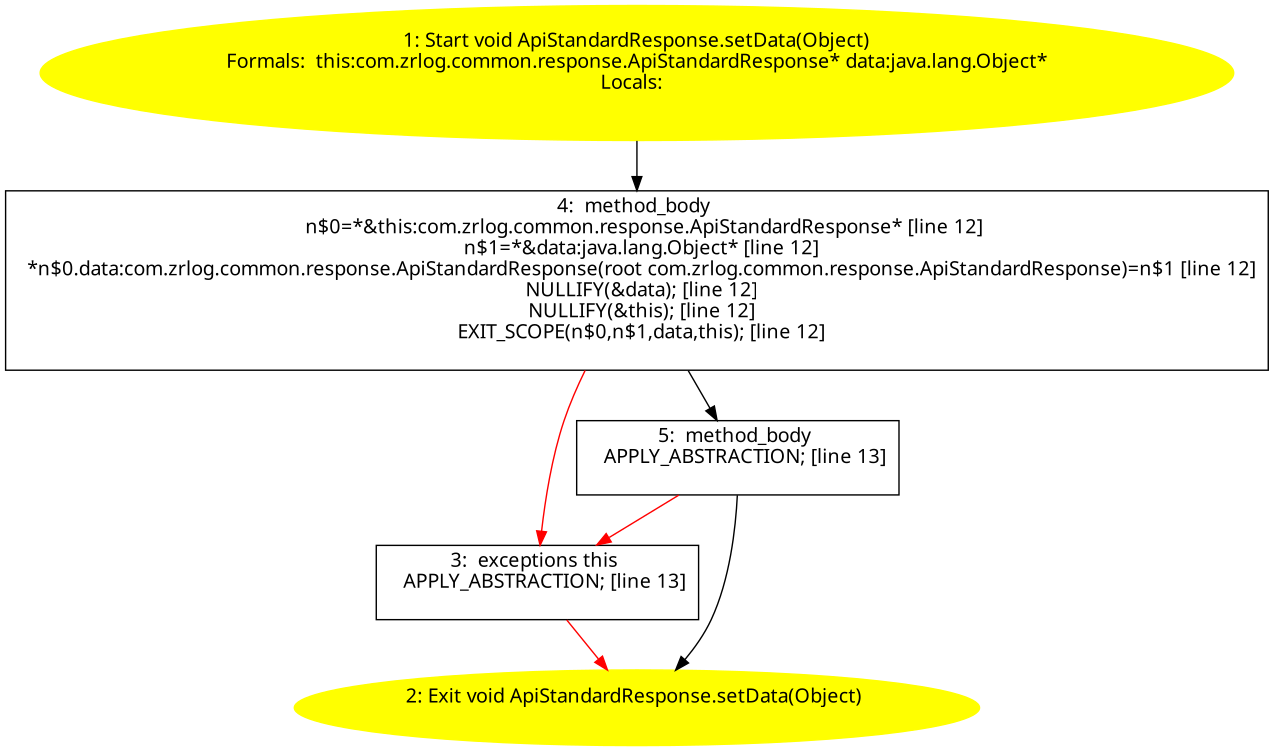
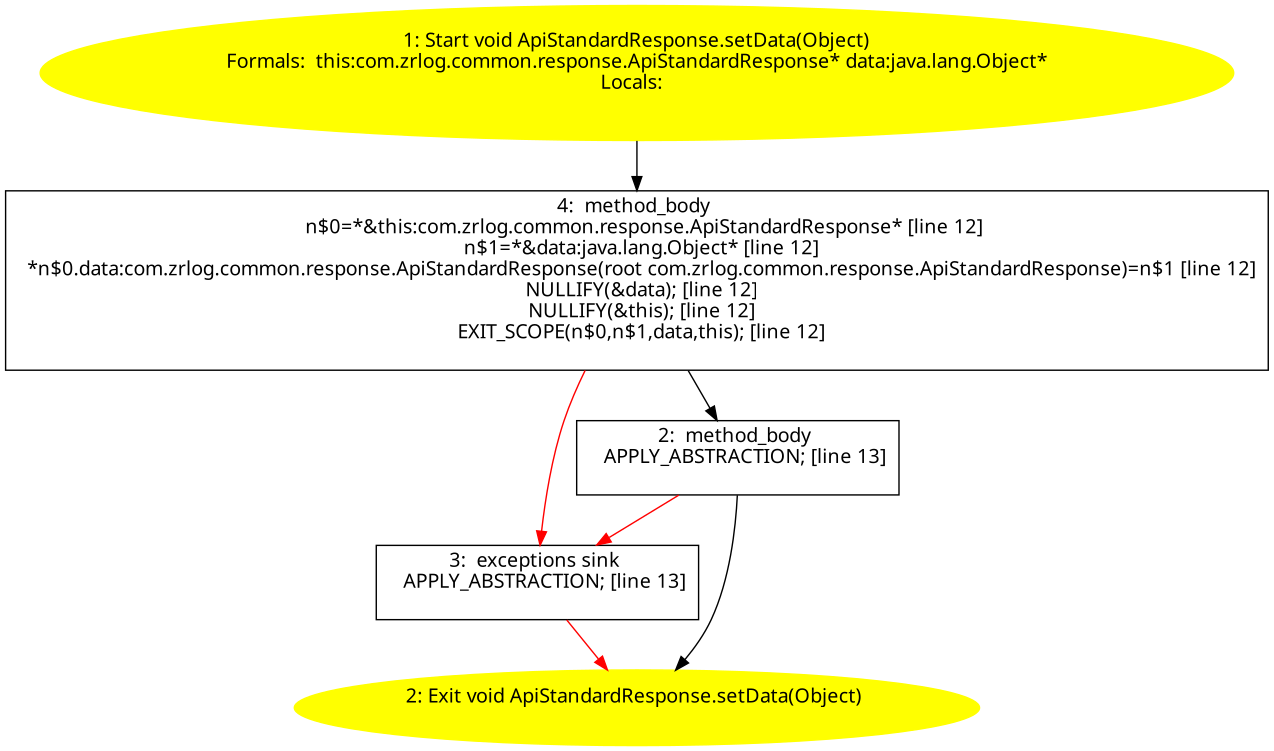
node "5:  method_body APPLY_ABSTRACTION; [line 13]": label "5:  method_body APPLY_ABSTRACTION; [line 13]" -> "2:  method_body APPLY_ABSTRACTION; [line 13]"
node "3:  exceptions this APPLY_ABSTRACTION; [line 13]": label "3:  exceptions this APPLY_ABSTRACTION; [line 13]" -> "3:  exceptions sink APPLY_ABSTRACTION; [line 13]"
